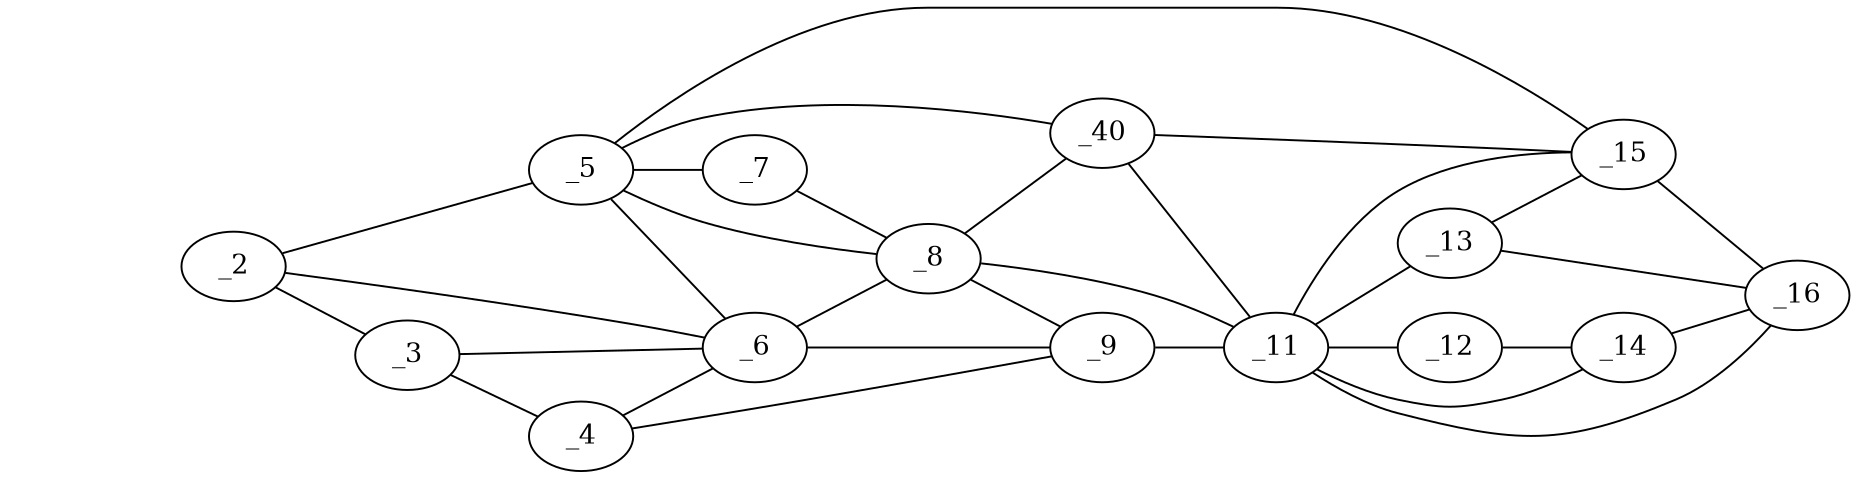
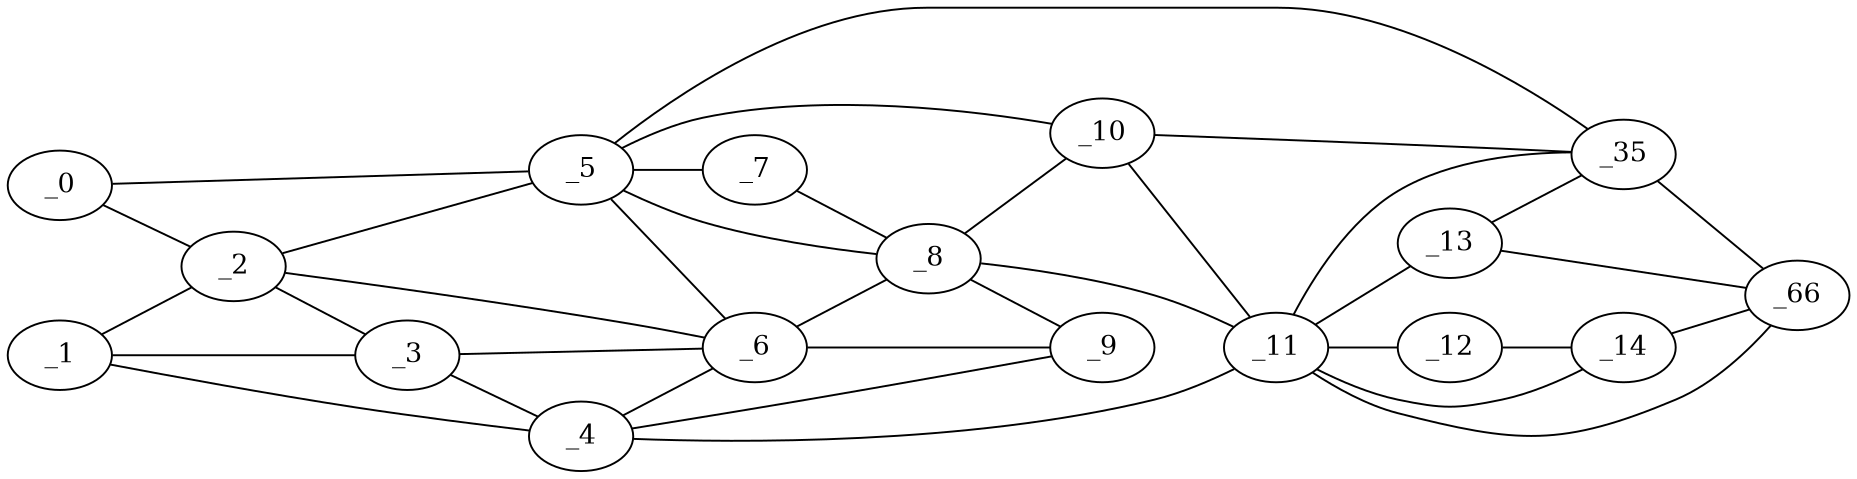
node "_40": label "_40" -> "_10"
node "_15": label "_15" -> "_35"
node "_0": added
node "_16": label "_16" -> "_66"
edge "_9" -- "_11": now "_4" -- "_11"
node "_1": added
